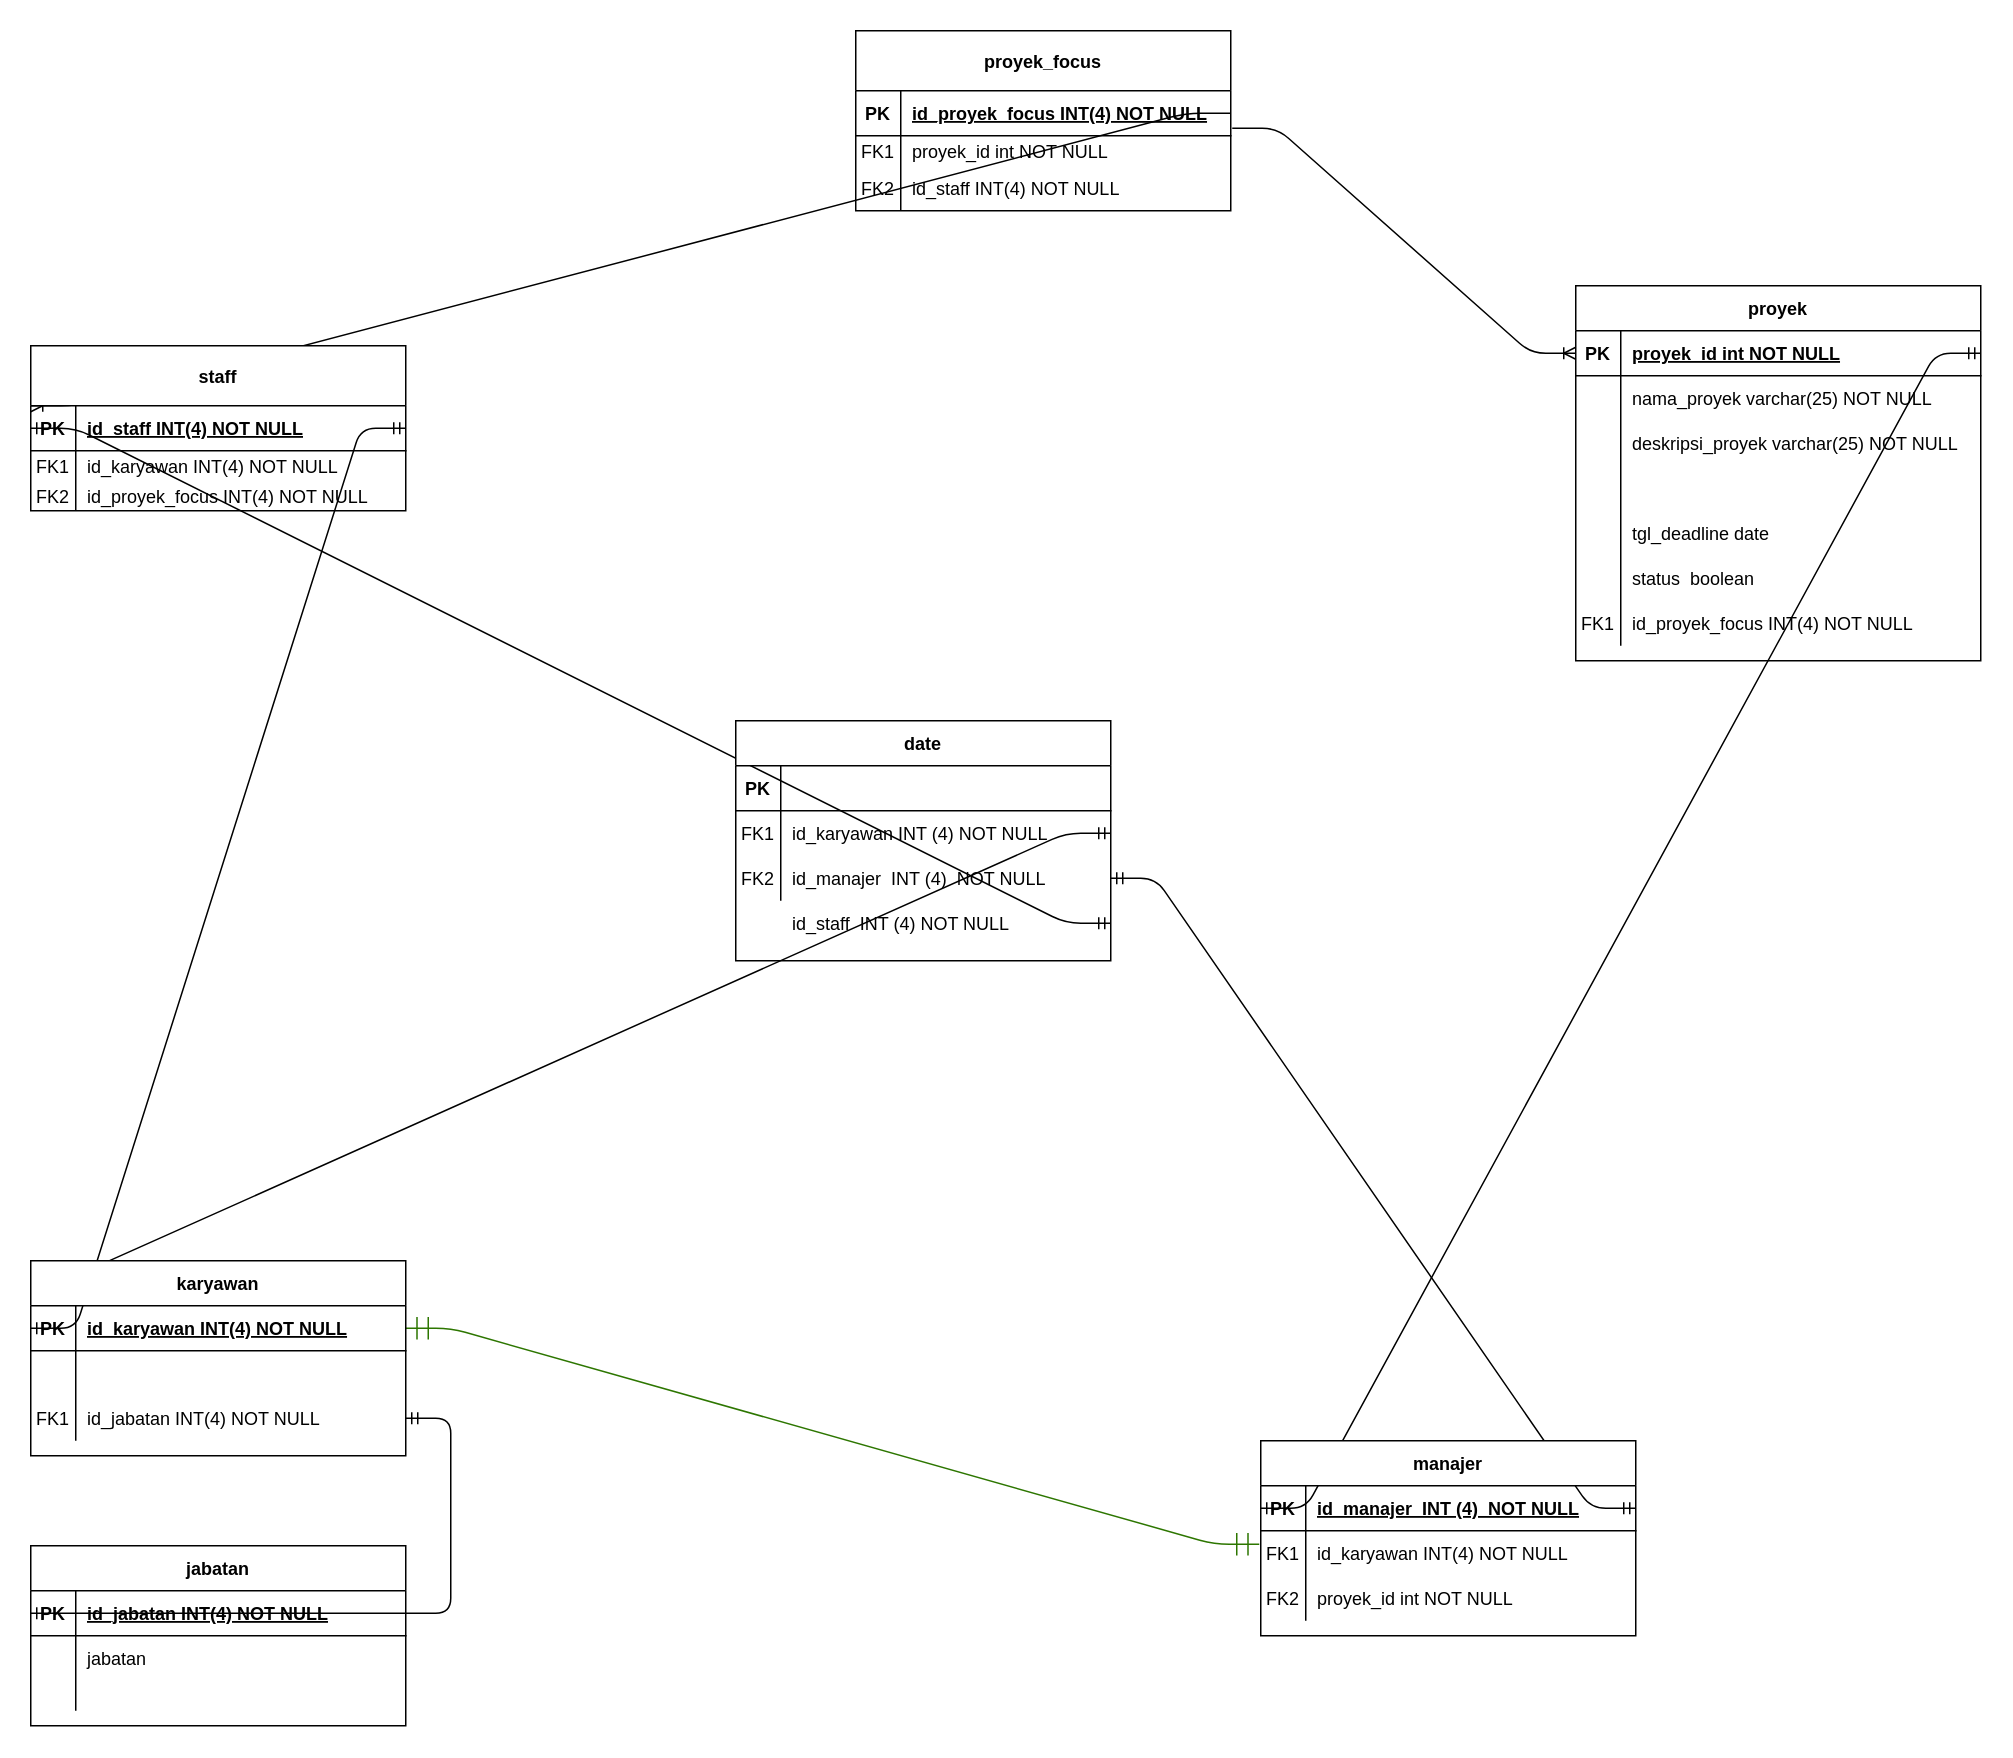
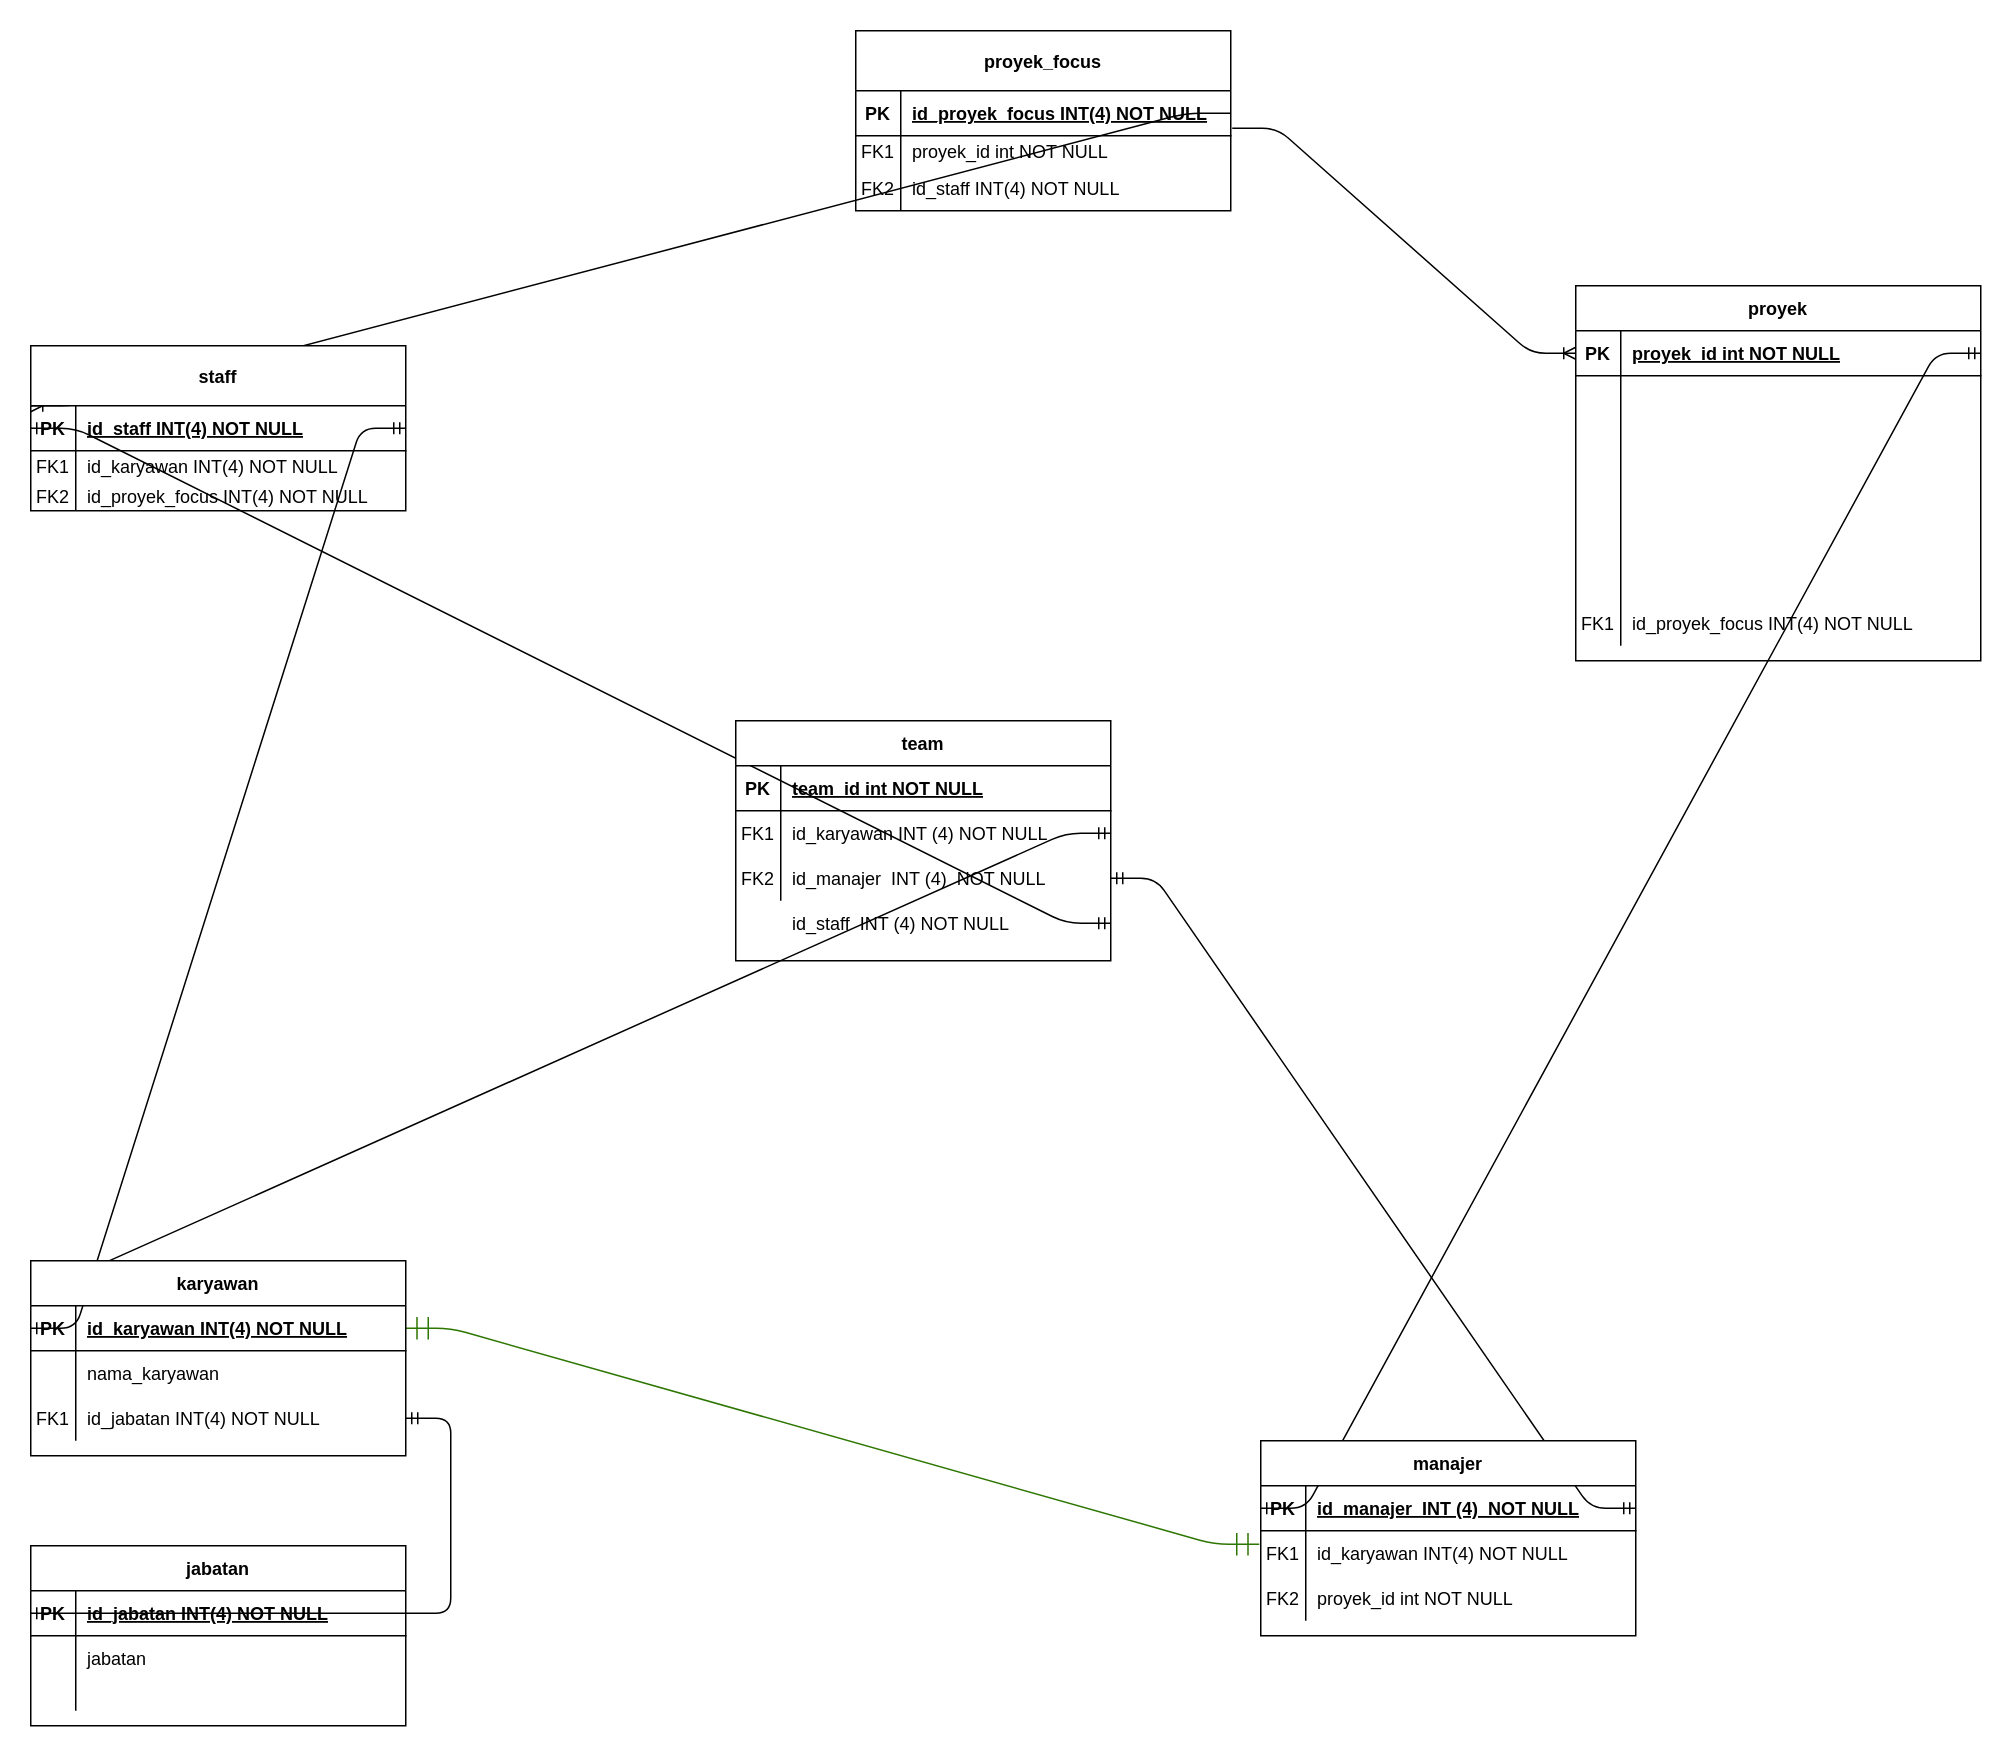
node "nama_proyek varchar(25) NOT NULL": removed
node "deskripsi_proyek varchar(25) NOT NULL": removed
node "tgl_deadline date": removed
node "status boolean": removed
node "date": label "date" -> "team"
node "team_id int NOT NULL": added
node "nama_karyawan": added
